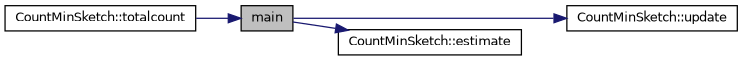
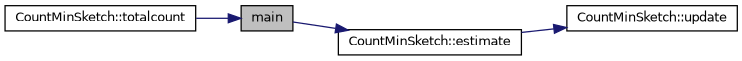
edge "main" -> "CountMinSketch::update": now "CountMinSketch::estimate" -> "CountMinSketch::update"
